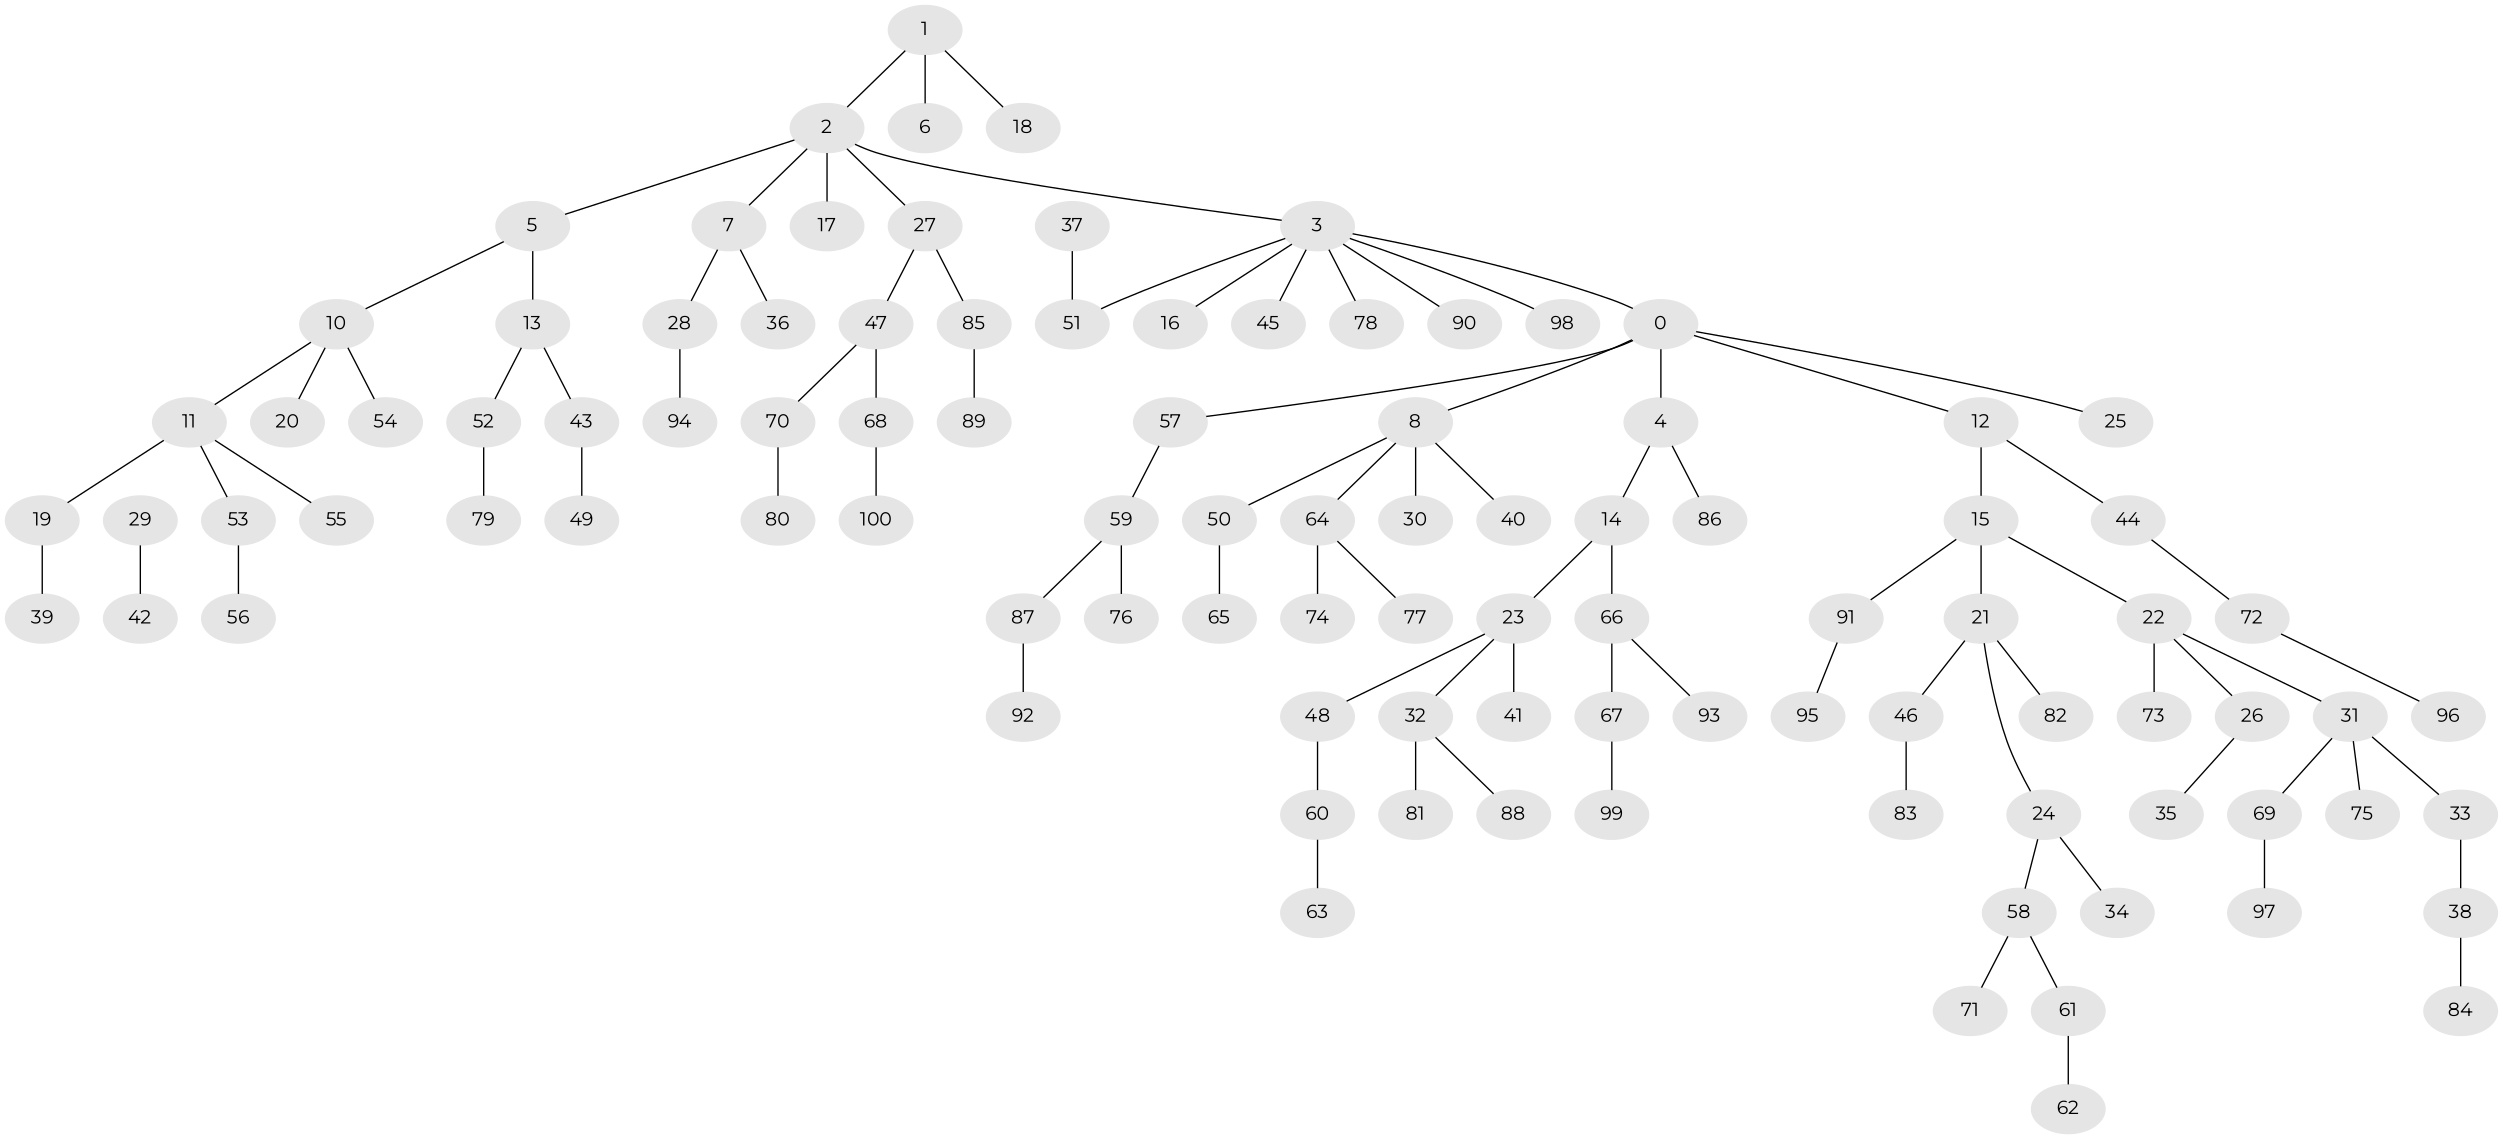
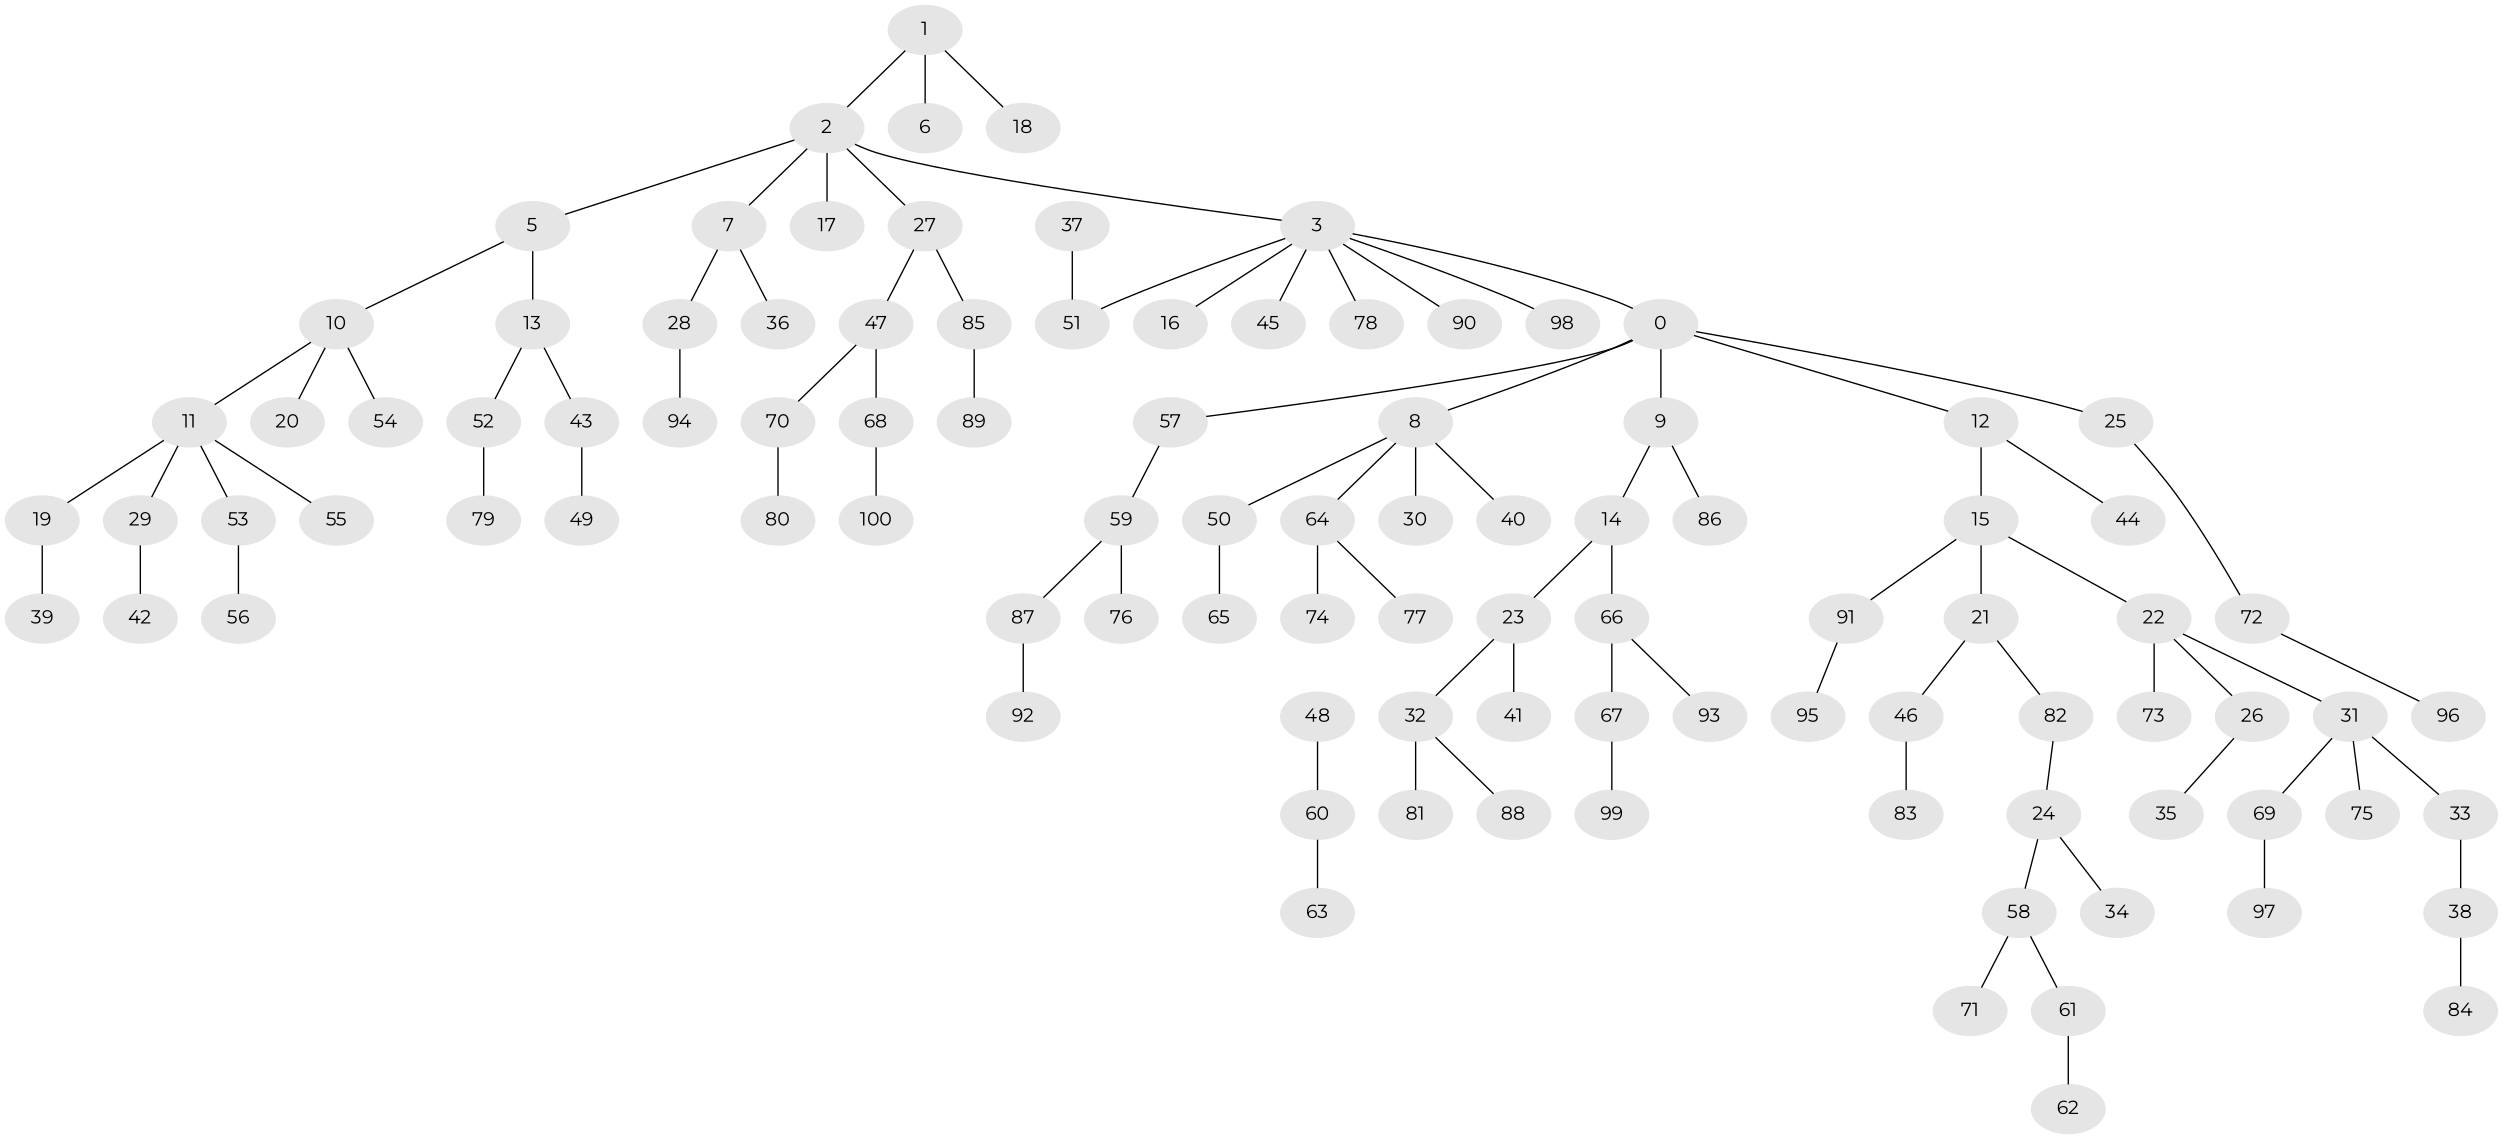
node "4": label "4" -> "9"
edge "11" -- "29": added
edge "44" -- "72": now "25" -- "72"
edge "23" -- "48": removed
edge "21" -- "24": now "82" -- "24"
